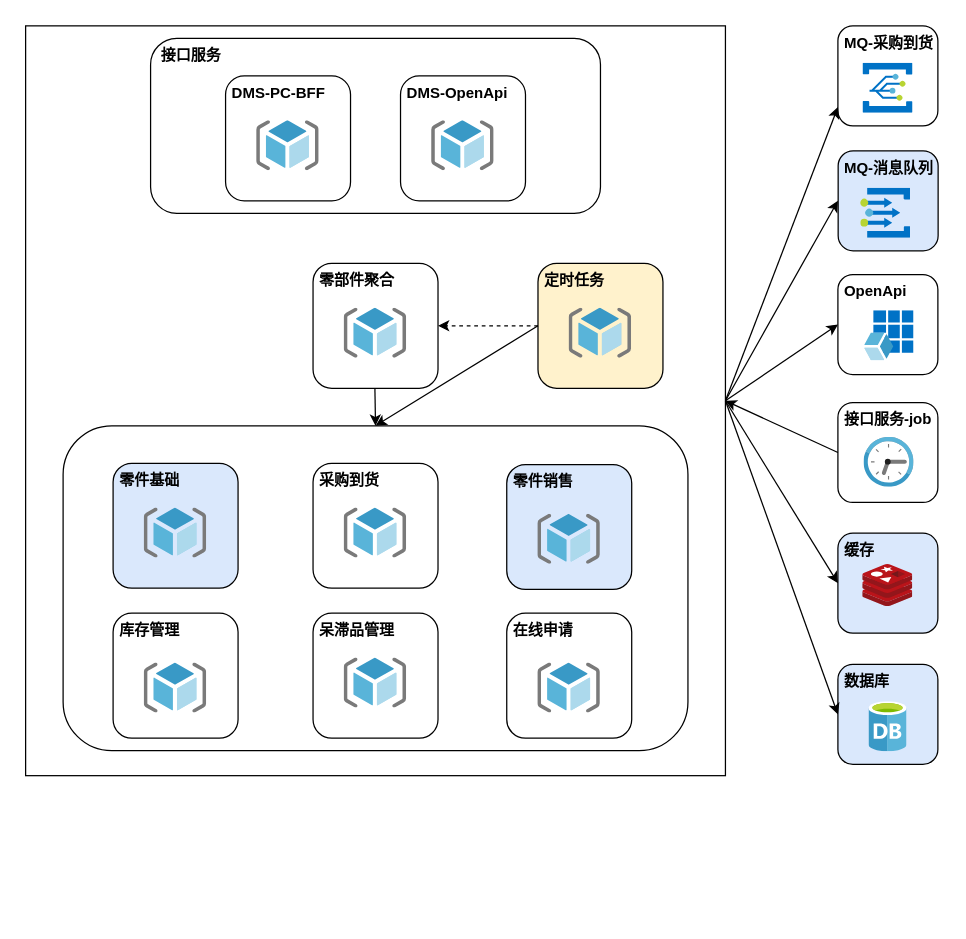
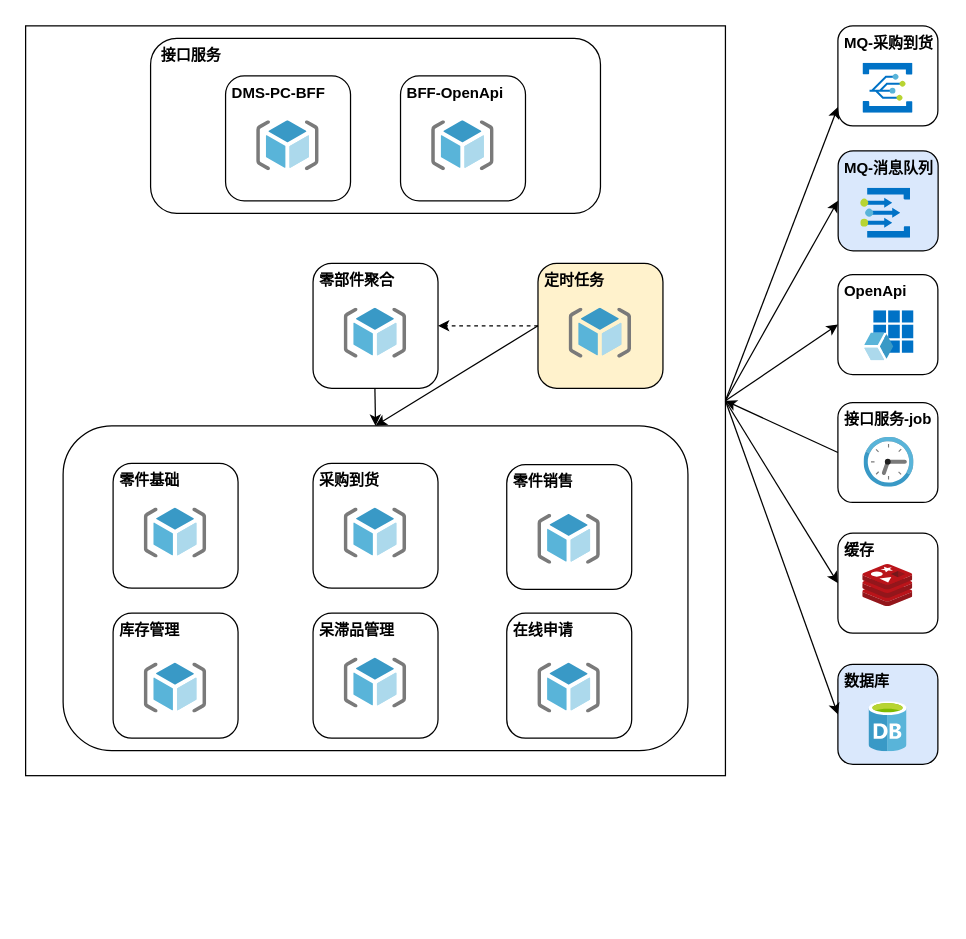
node "DMS-OpenApi": label "DMS-OpenApi" -> "BFF-OpenApi"
node "零件基础": fillcolor #dae8fc -> #ffffff
node "零件销售": fillcolor #dae8fc -> #ffffff
node "缓存": fillcolor #dae8fc -> #ffffff
